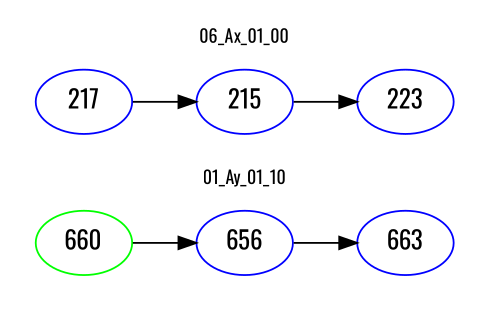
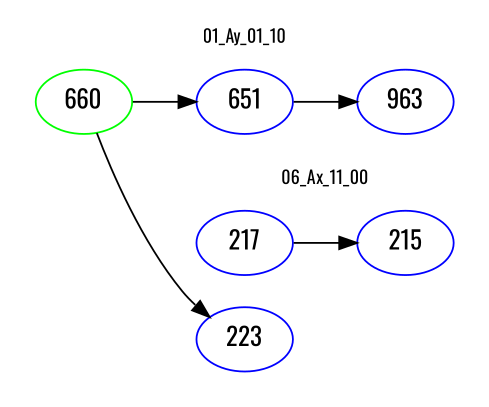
cluster "06_Ax_01_00": label "06_Ax_01_00" -> "06_Ax_11_00"
edge "215" -> "223": now "660" -> "223"
node "656": label "656" -> "651"
node "663": label "663" -> "963"
